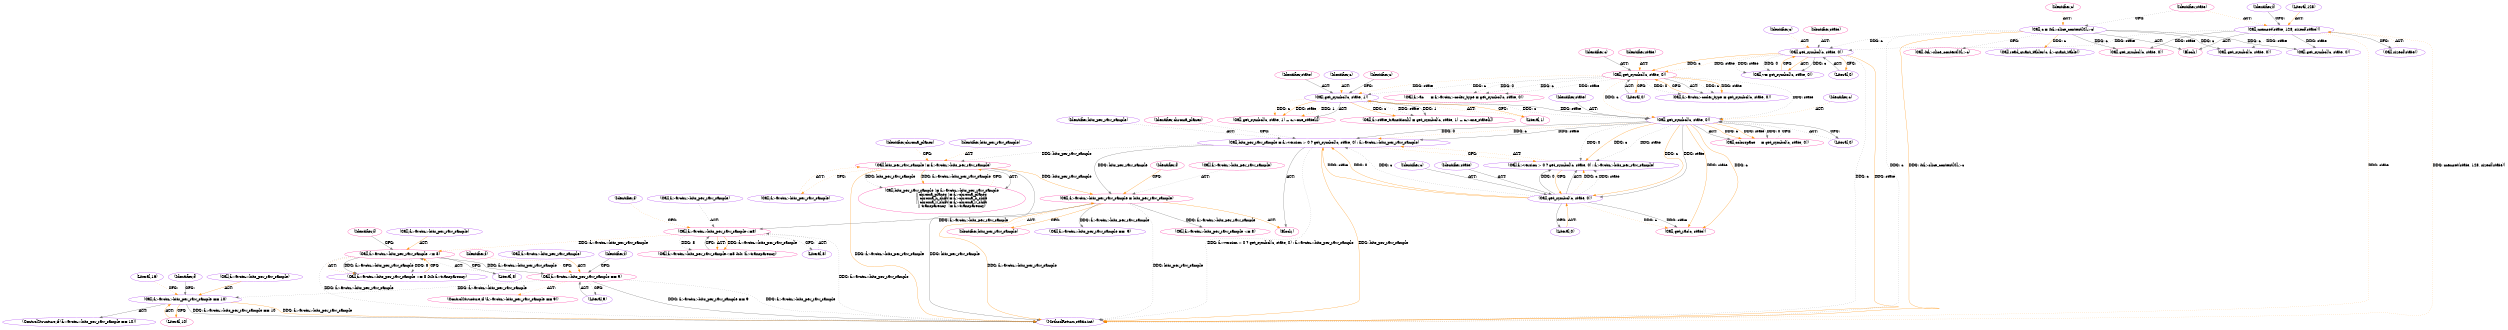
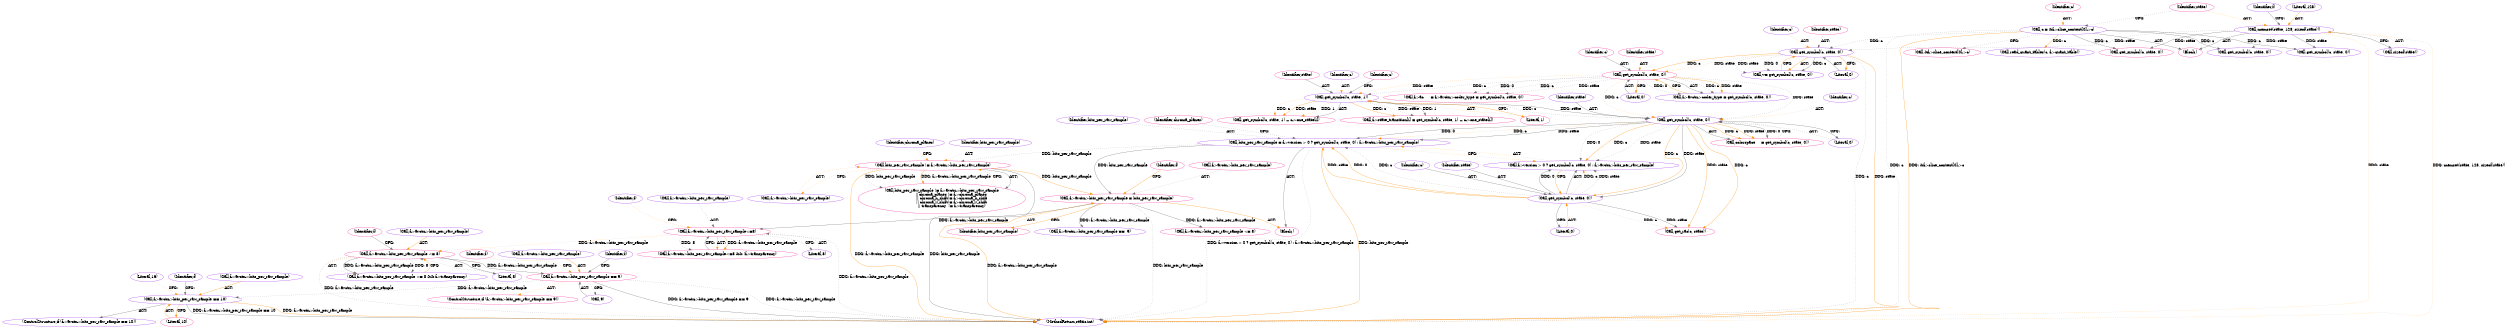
node "(Literal,9)": label "(Literal,9)" -> "(Call,9)"
